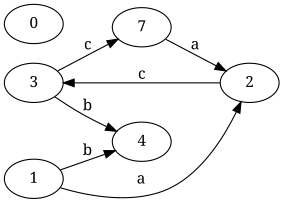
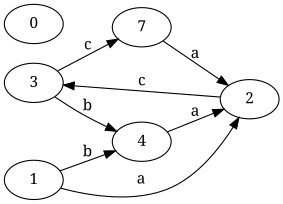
edge "4" -> "2": added, label "a"
